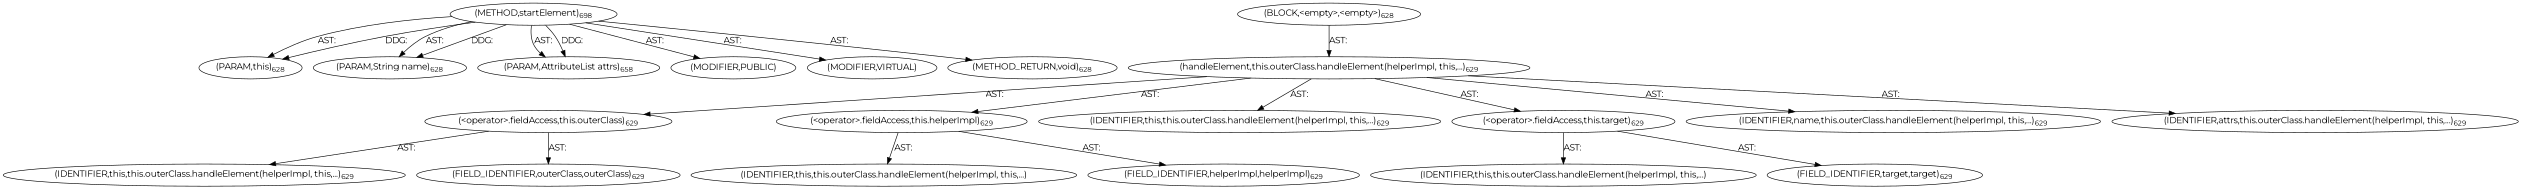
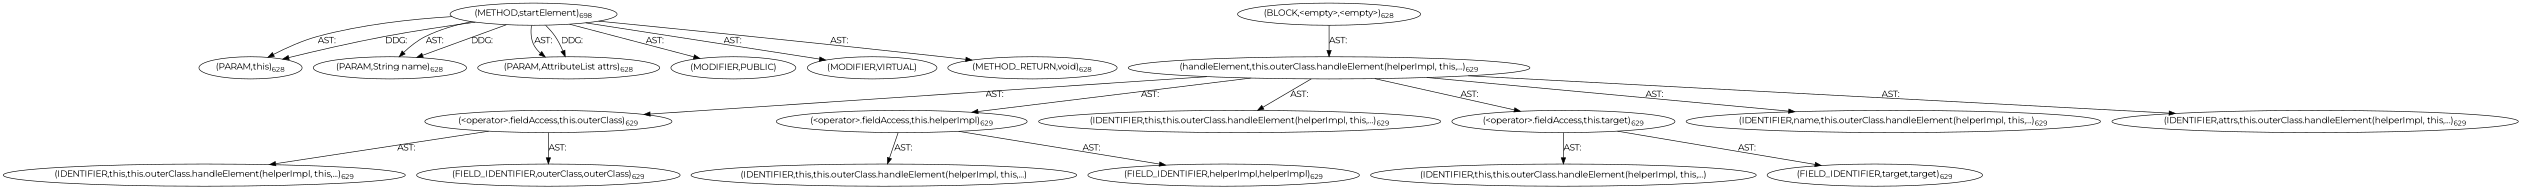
node "(PARAM,AttributeList attrs)": text "658" -> "628"
